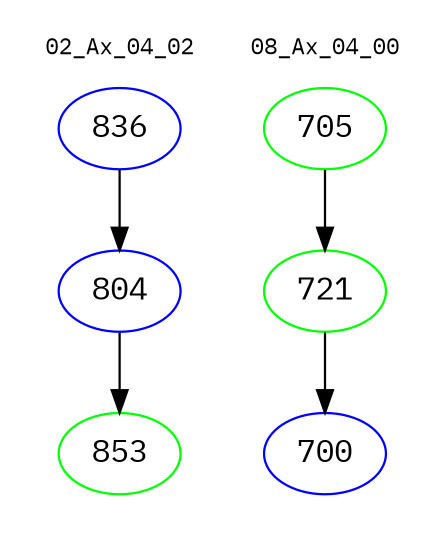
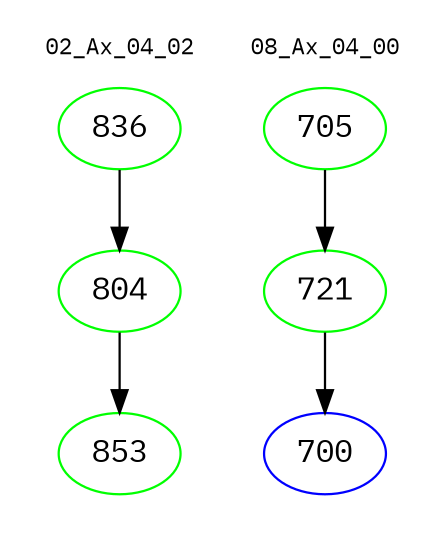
node "836": color blue -> green
node "804": color blue -> green
